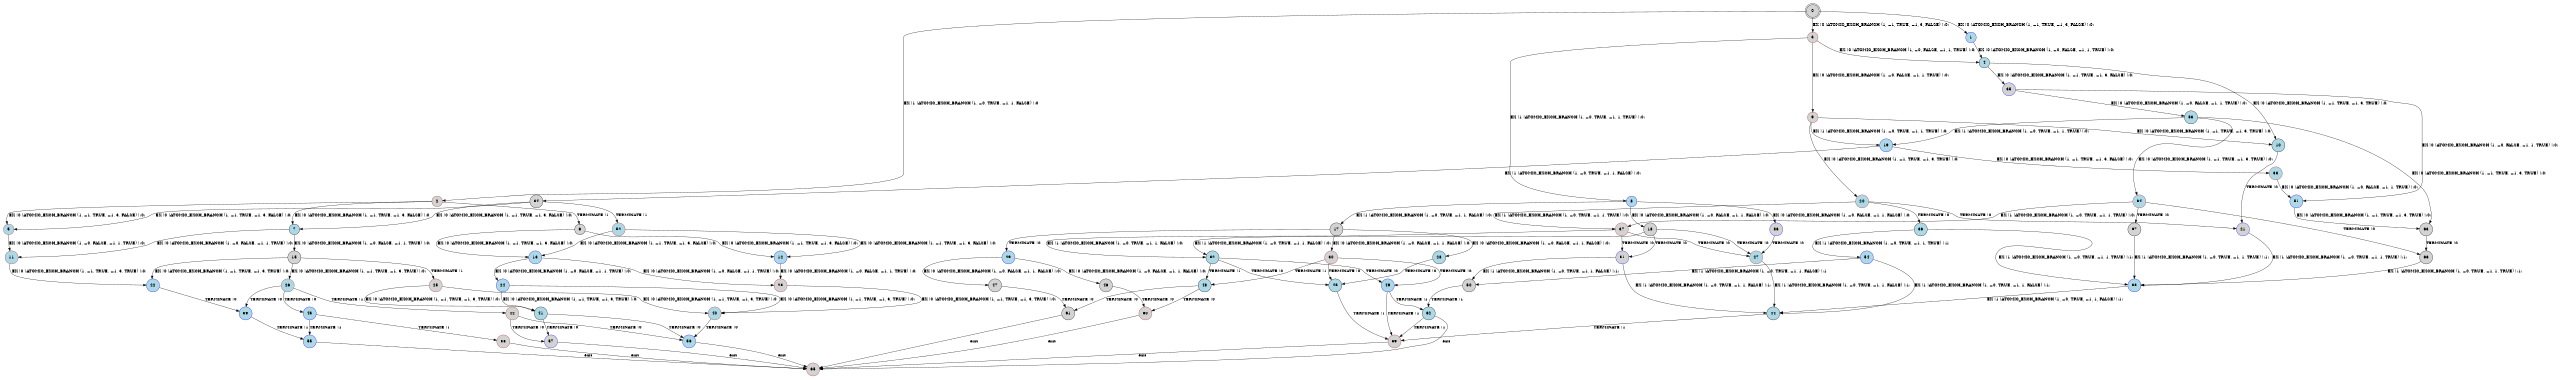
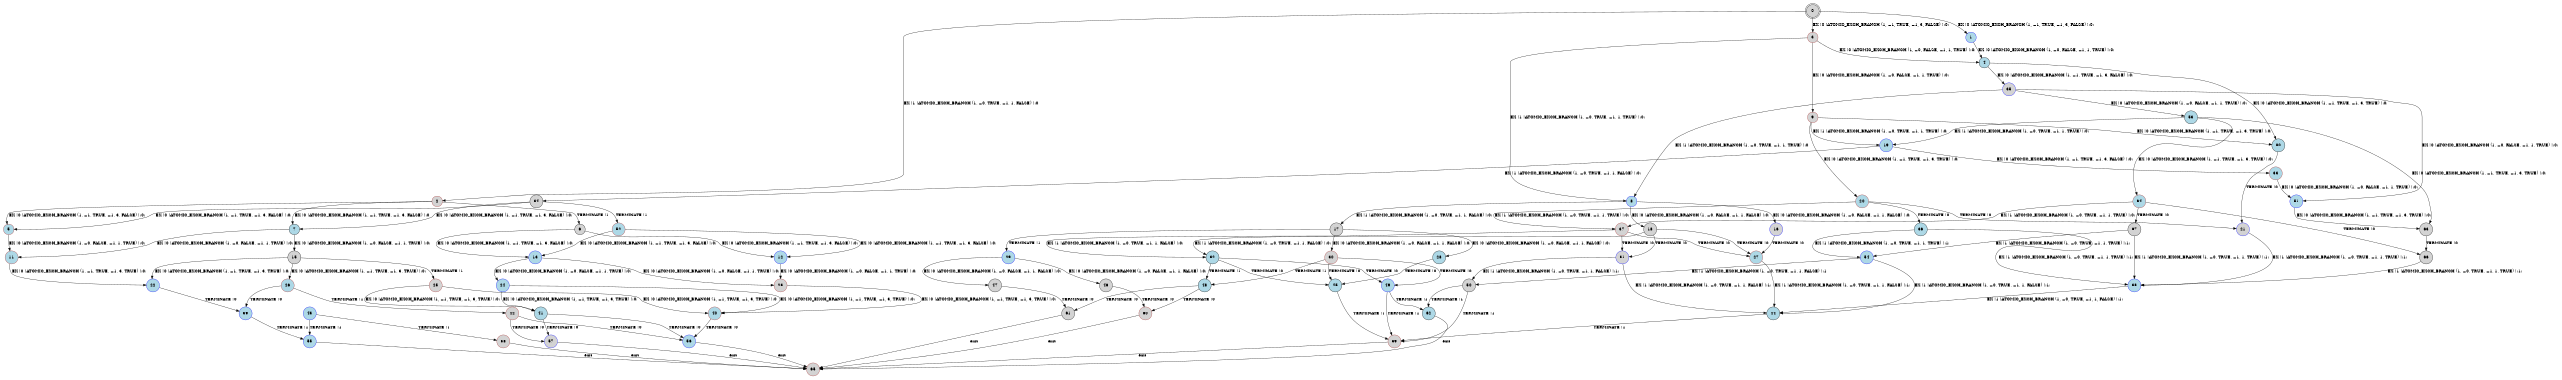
edge "35" -> "8": added, label "EX !1 !ATOMIC_EXCH_BRANCH (1, +0, TRUE, +1, 1, TRUE) !:0:"
node "10": label "10" -> "80"
node "86": label "86" -> "16"
edge "67" -> "54": added, label "EX !1 !ATOMIC_EXCH_BRANCH (1, +0, TRUE, +1, 1, TRUE) !:1:"
edge "17" -> "29": label "TERMINATE !0" -> "TERMINATE !1"
edge "26" -> "43": removed, label "TERMINATE !0"
edge "62" -> "59": now "50" -> "59"
